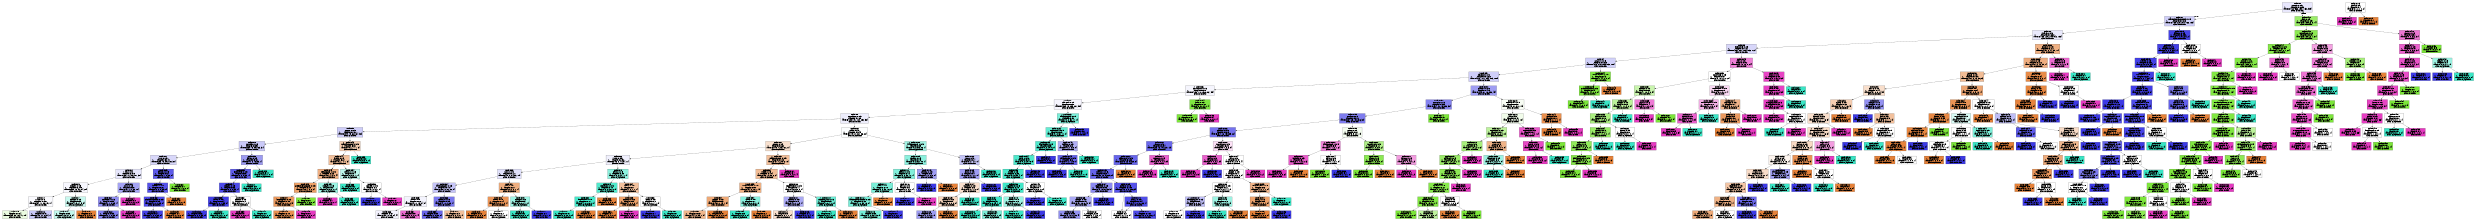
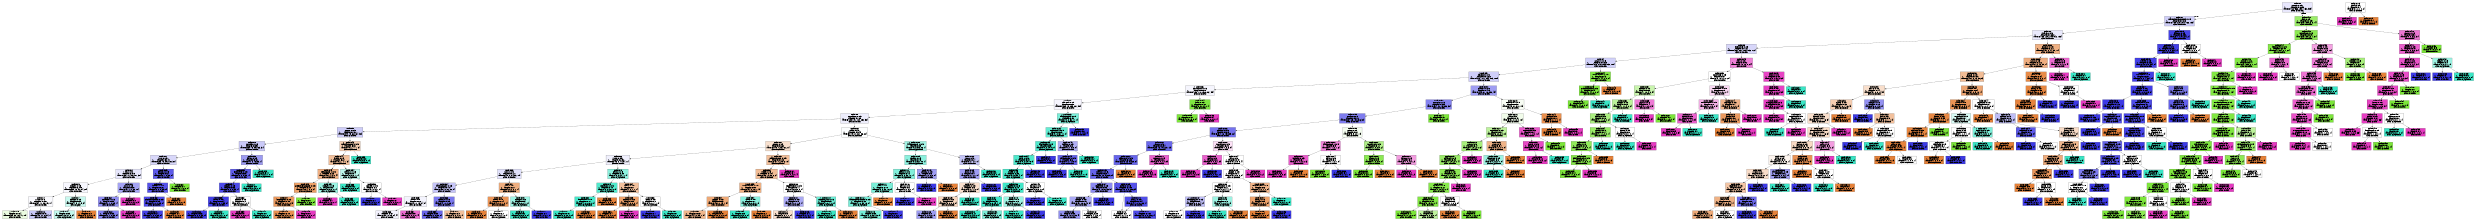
node "node #17": text "class = japanese" -> "class = peel"
